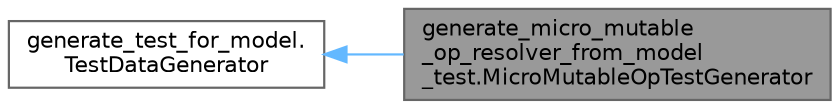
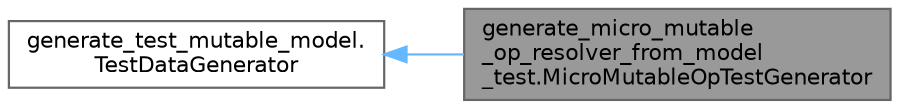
node "generate_test_for_model. TestDataGenerator": label "generate_test_for_model. TestDataGenerator" -> "generate_test_mutable_model. TestDataGenerator"
